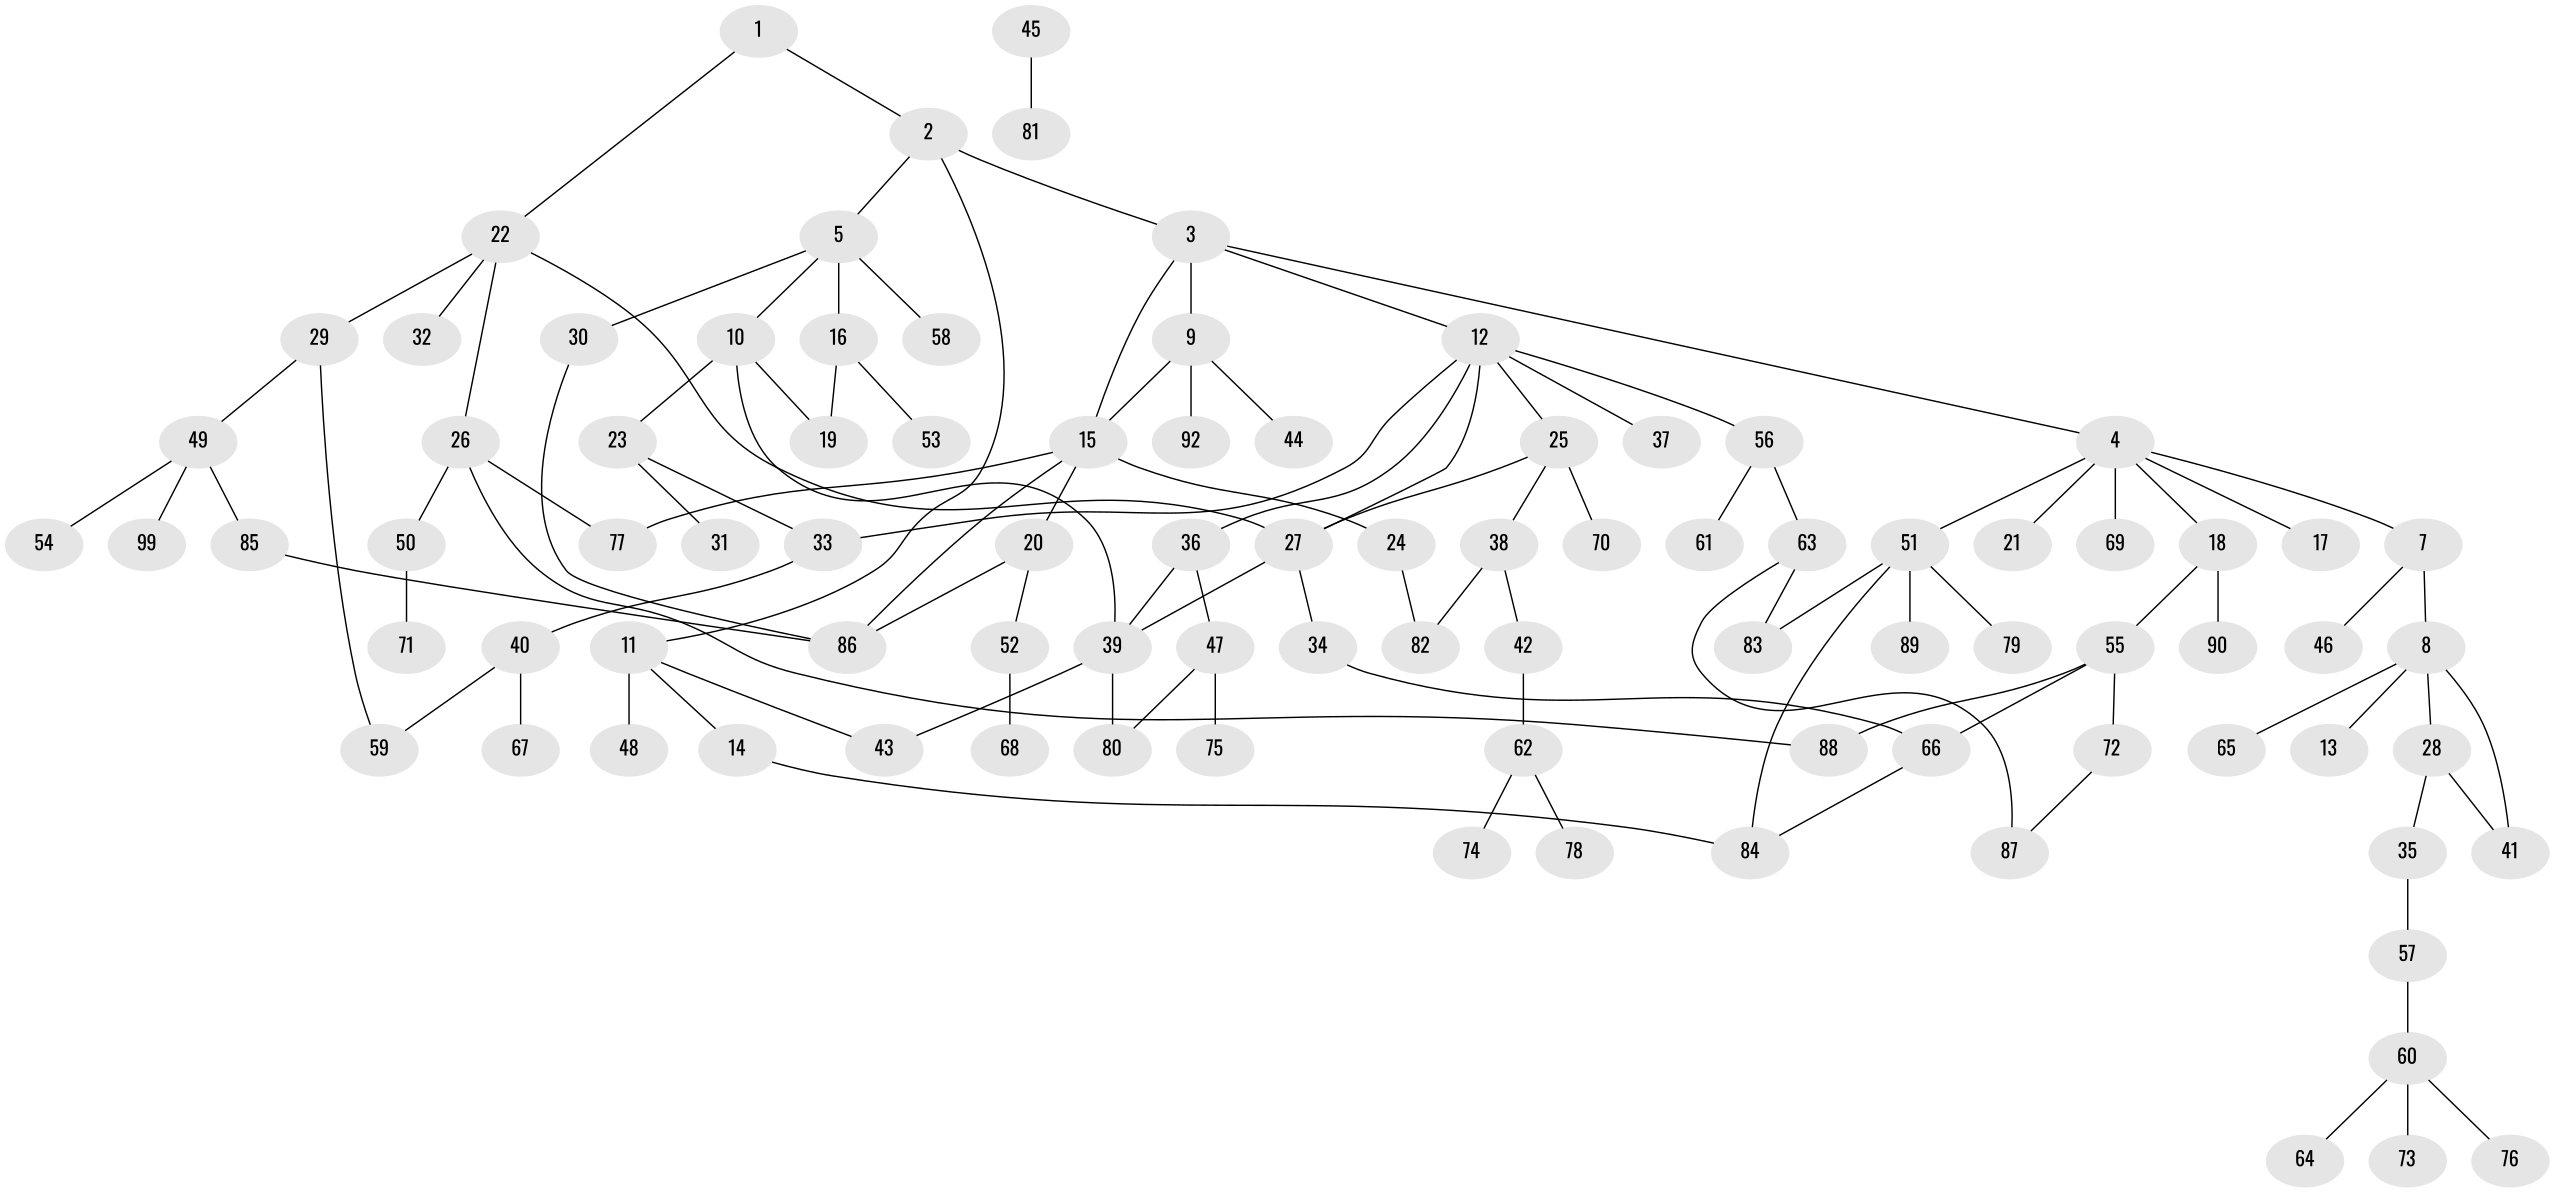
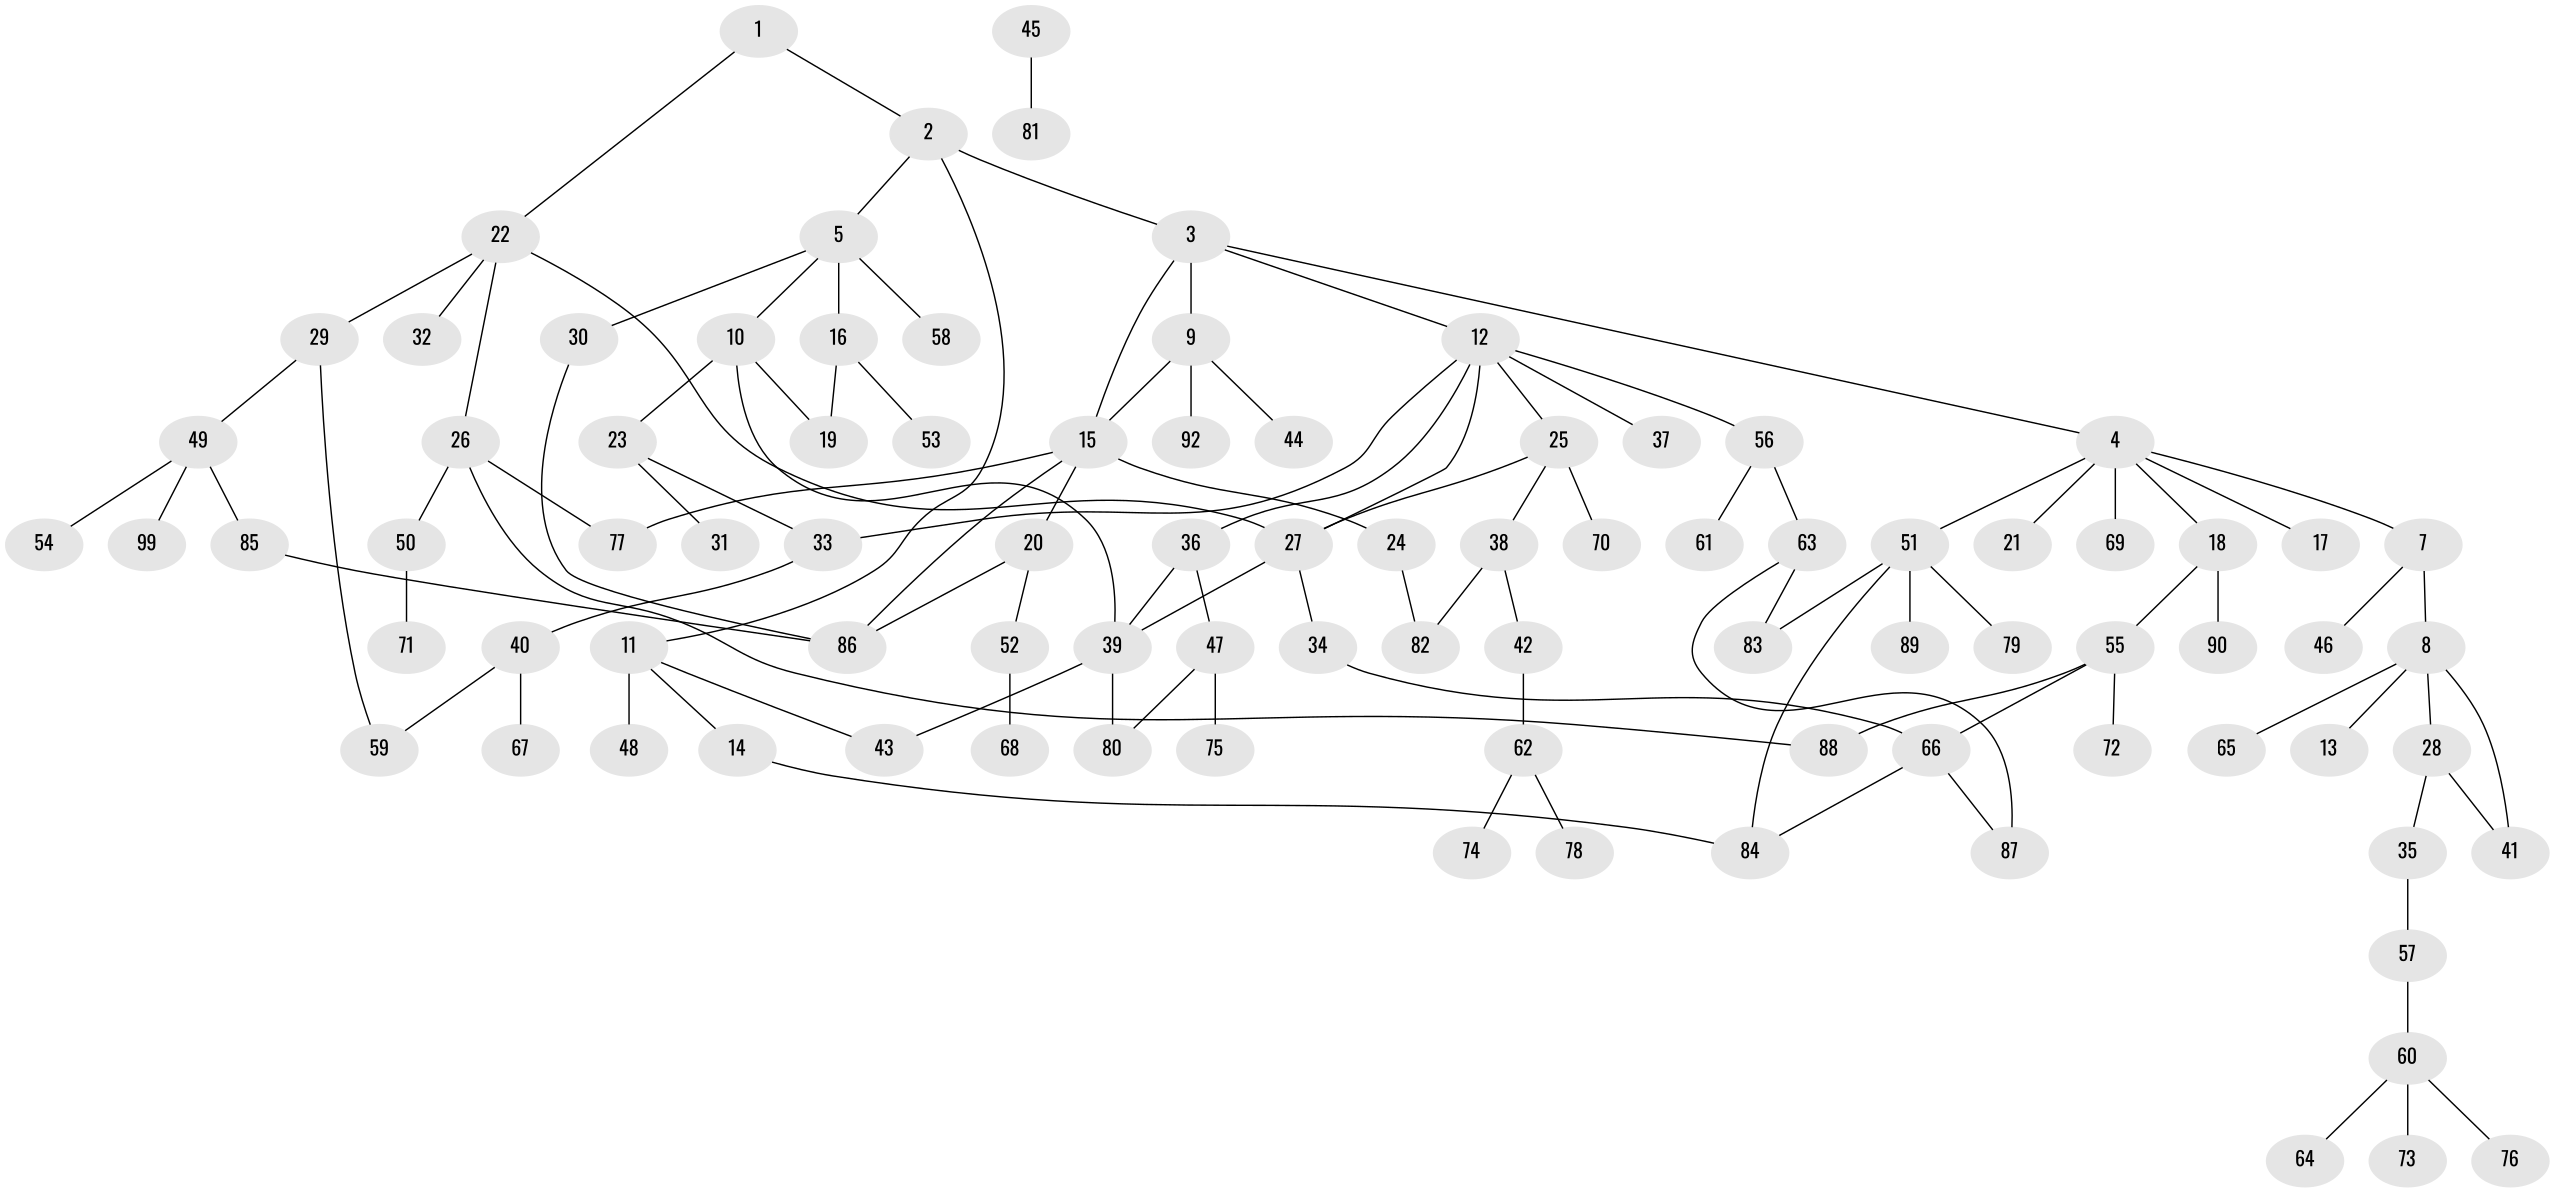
edge "72" -- "87": now "66" -- "87"
